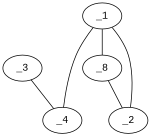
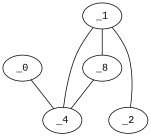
node "_3": label "_3" -> "_0"
edge "_8" -- "_2": now "_8" -- "_4"
